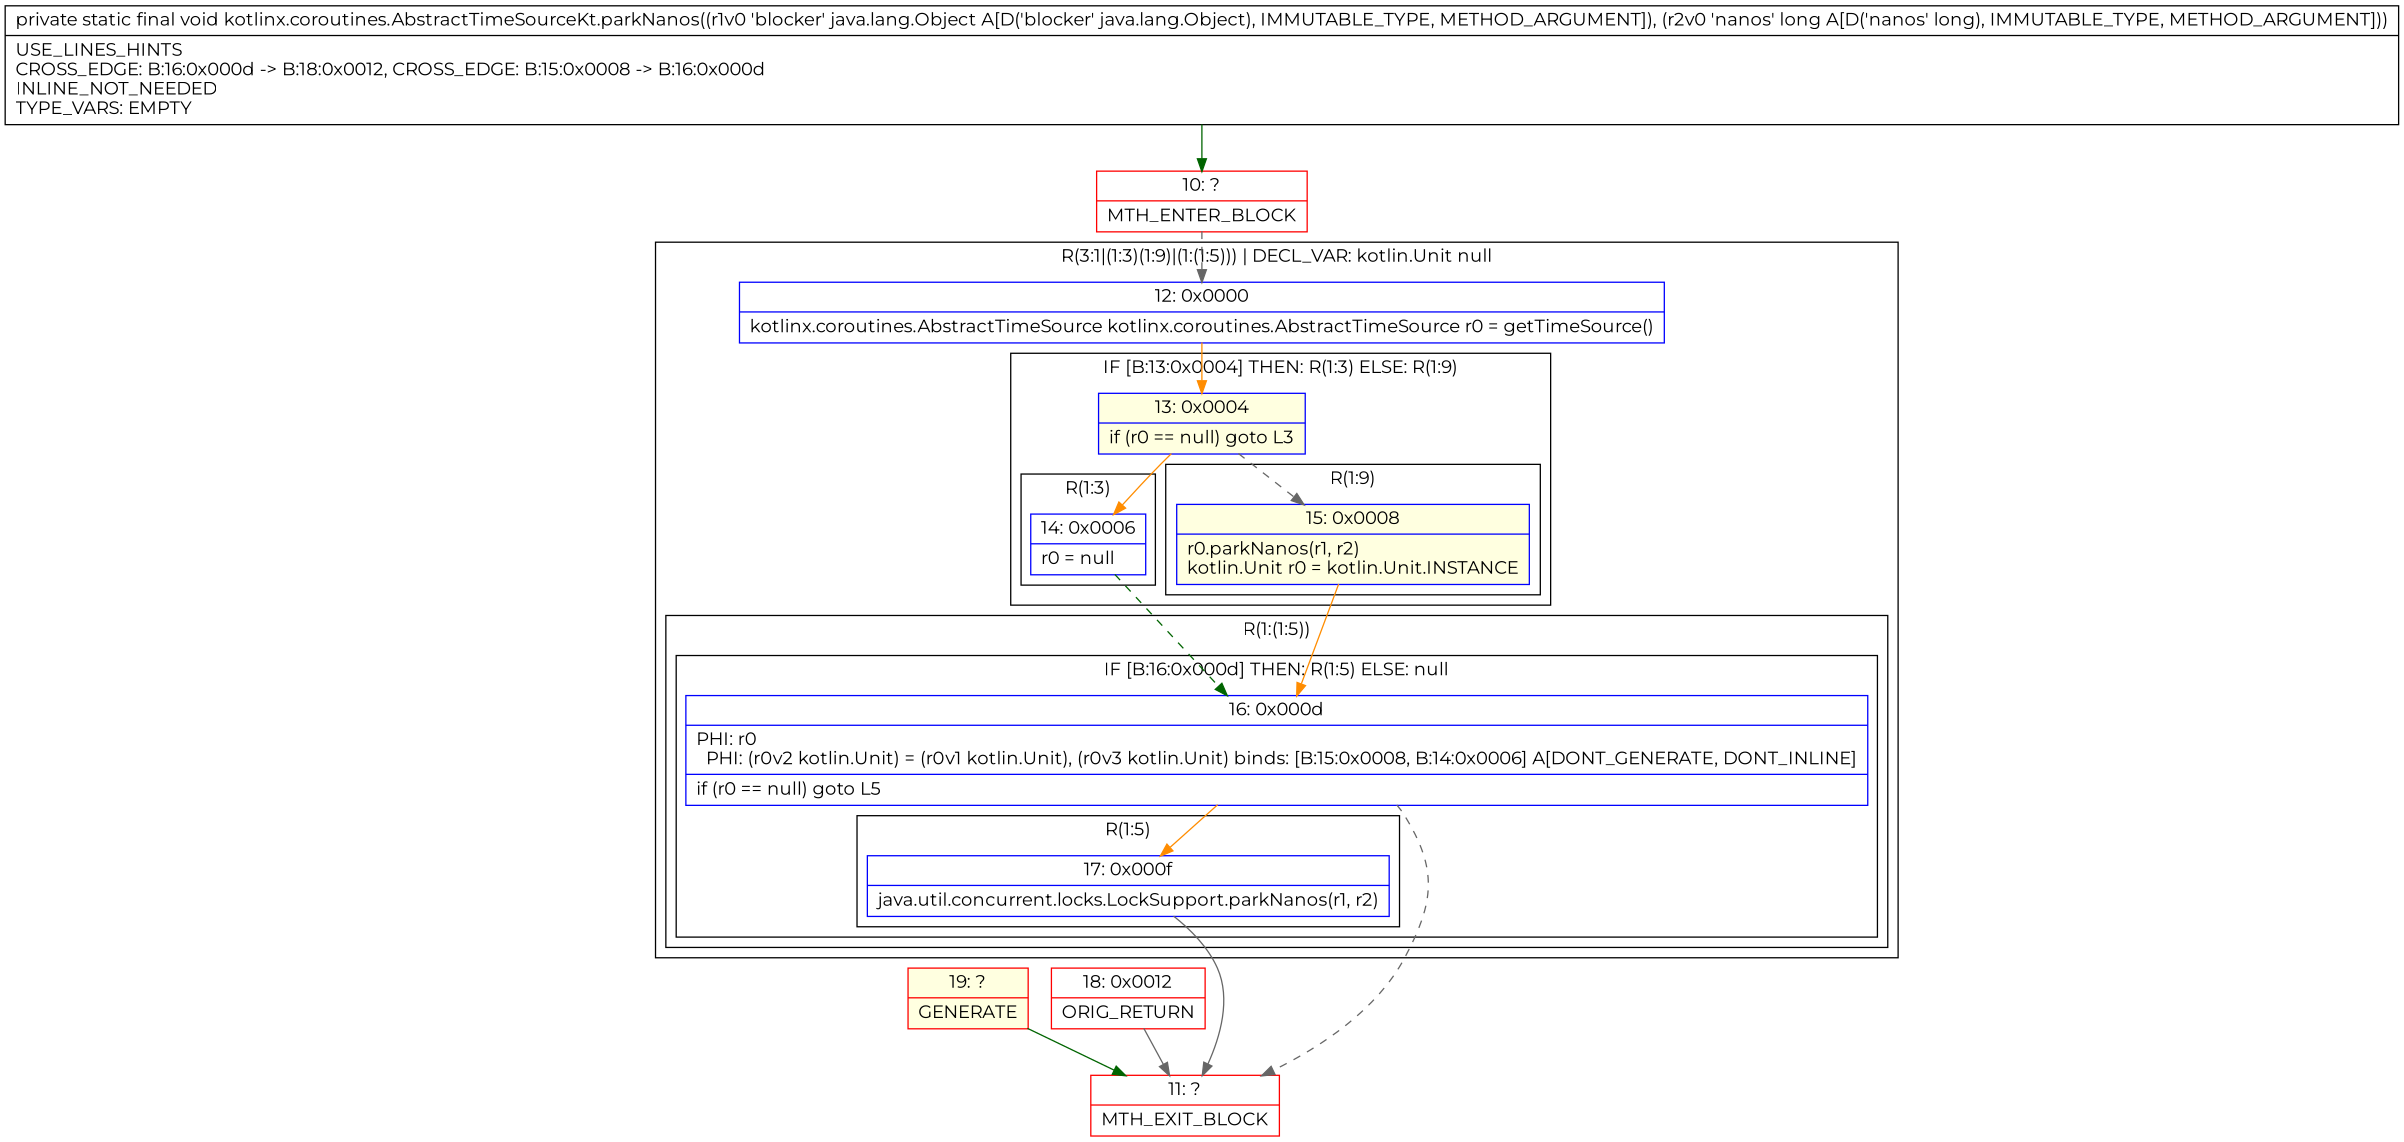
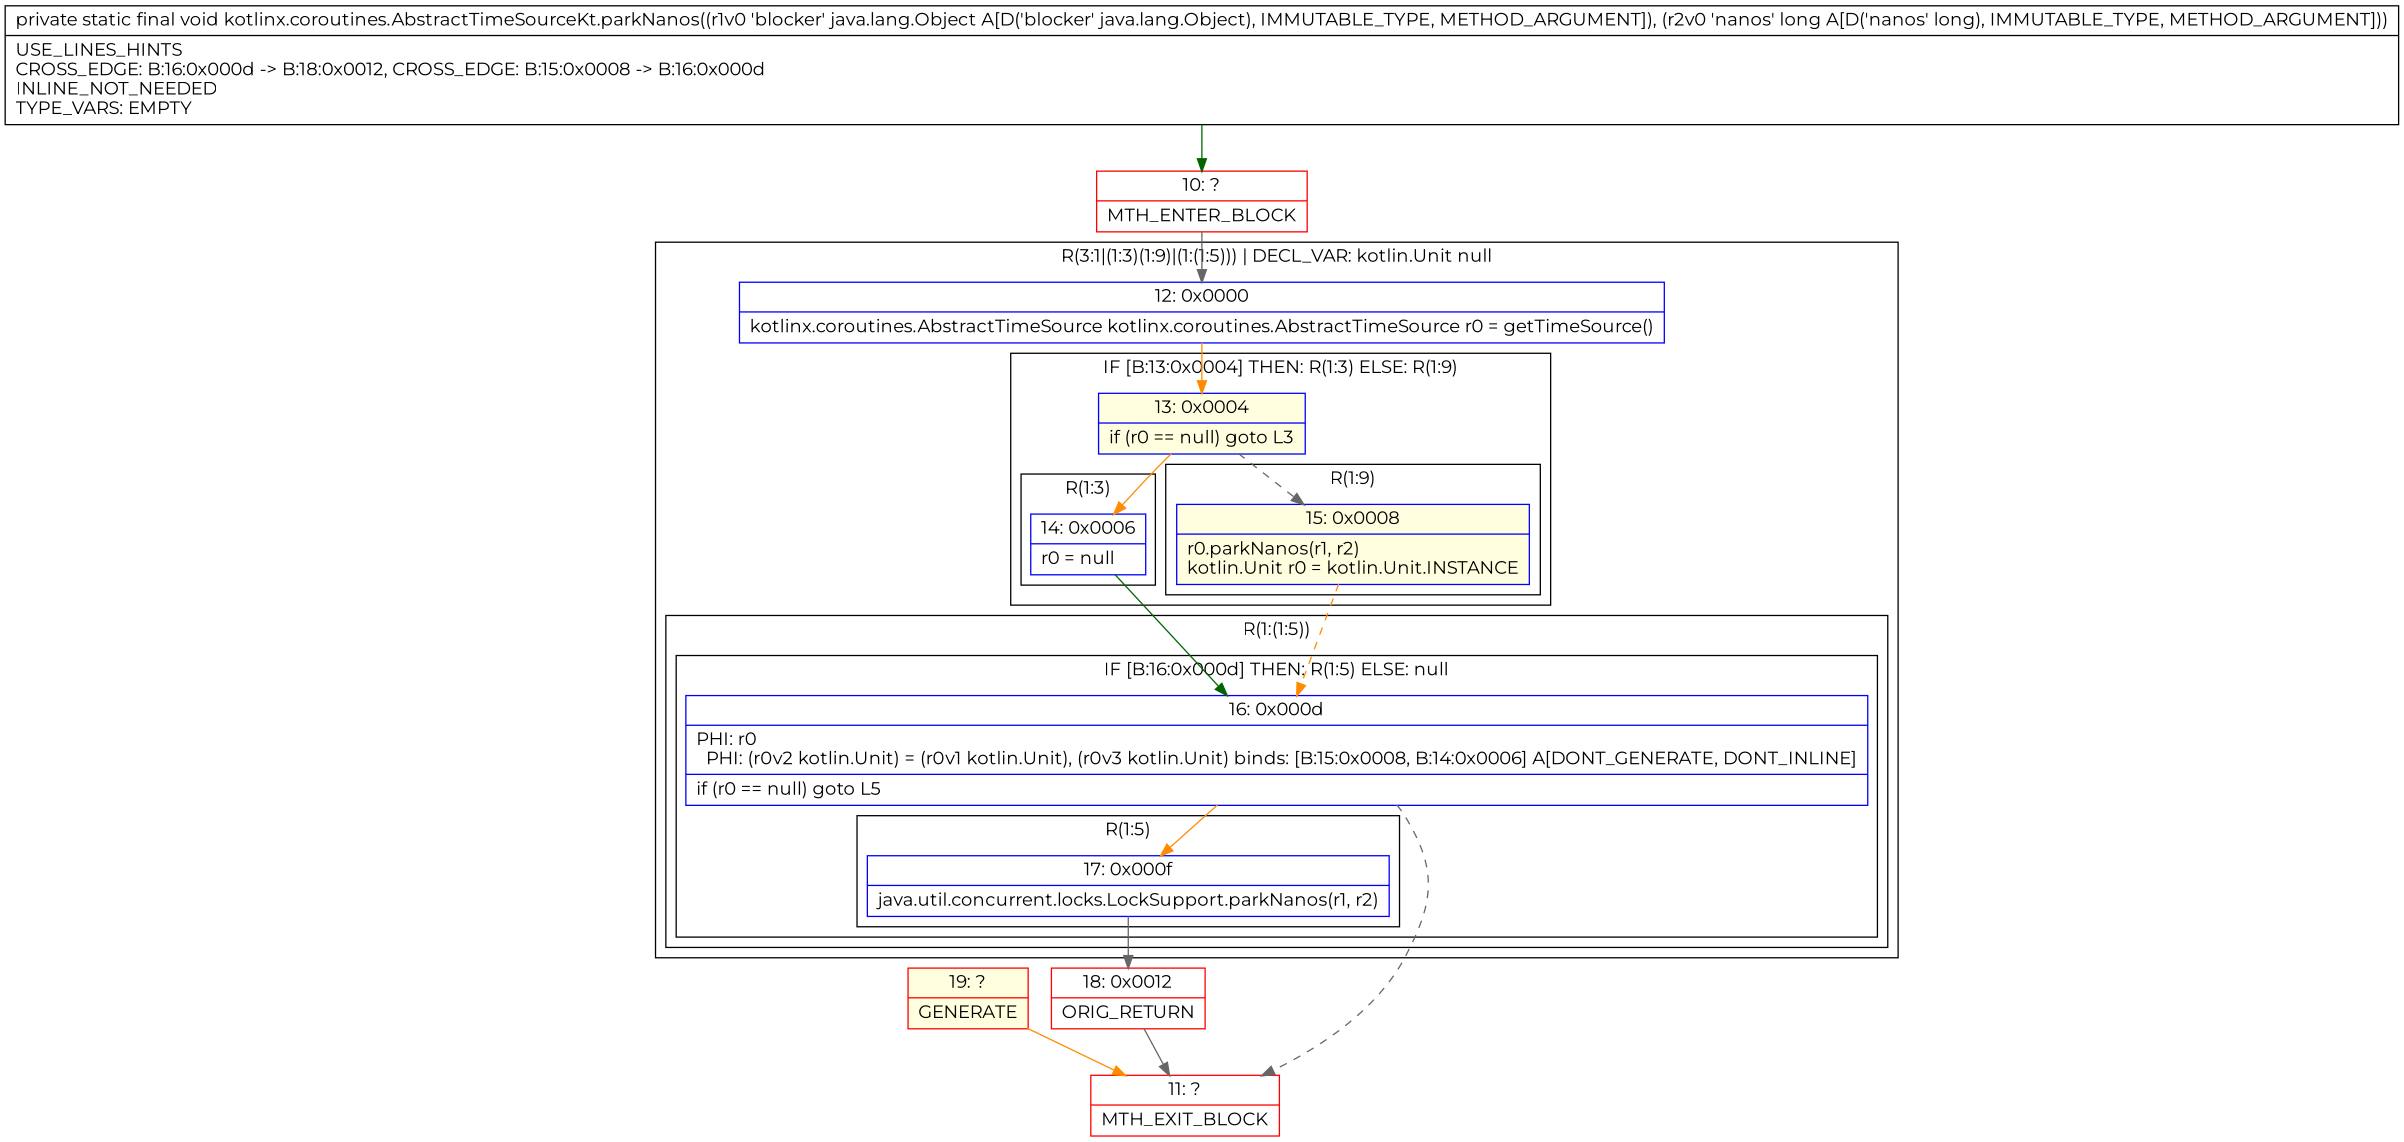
edge "10: ?" -> "12: 0x0000": style dashed -> solid
edge "14: 0x0006" -> "16: 0x000d": style dashed -> solid
edge "15: 0x0008" -> "16: 0x000d": style solid -> dashed
edge "17: 0x000f" -> "11: ?": now "17: 0x000f" -> "18: 0x0012"
edge "19: ?" -> "11: ?": color darkgreen -> darkorange
